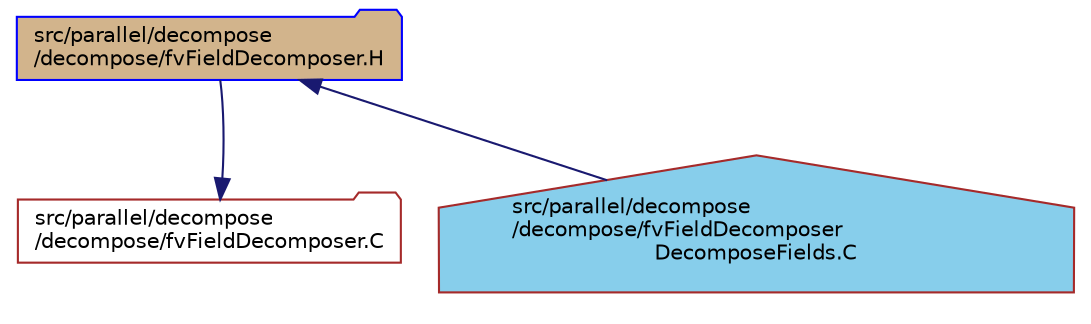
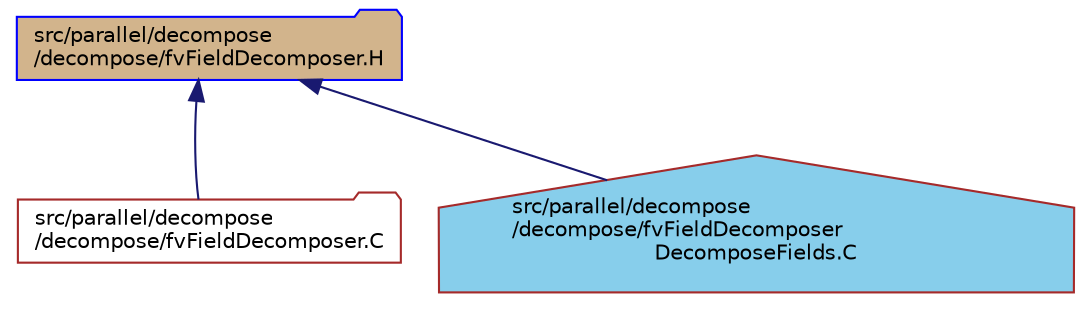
edge "src/parallel/decompose /decompose/fvFieldDecomposer.H" -> "src/parallel/decompose /decompose/fvFieldDecomposer.C": reversed
